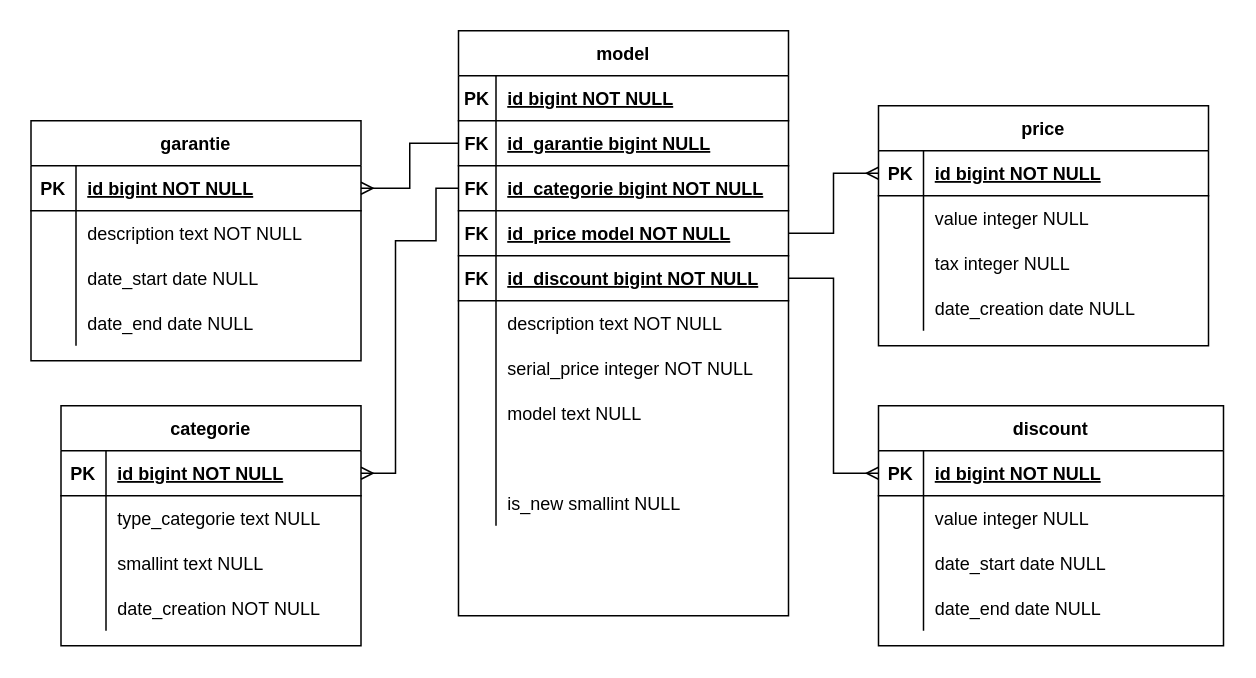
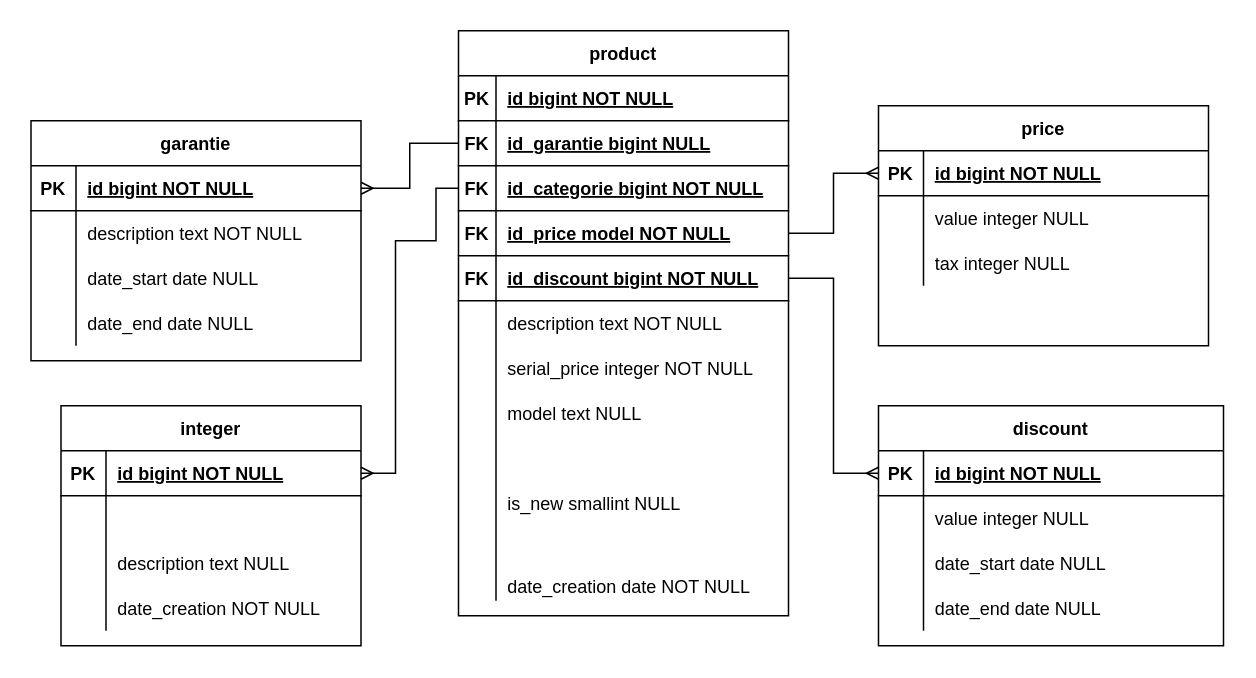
node "model": label "model" -> "product"
node "date_creation date NULL": removed
node "categorie": label "categorie" -> "integer"
node "type_categorie text NULL": removed
node "smallint text NULL": label "smallint text NULL" -> "description text NULL"
node "date_creation date NOT NULL": added
